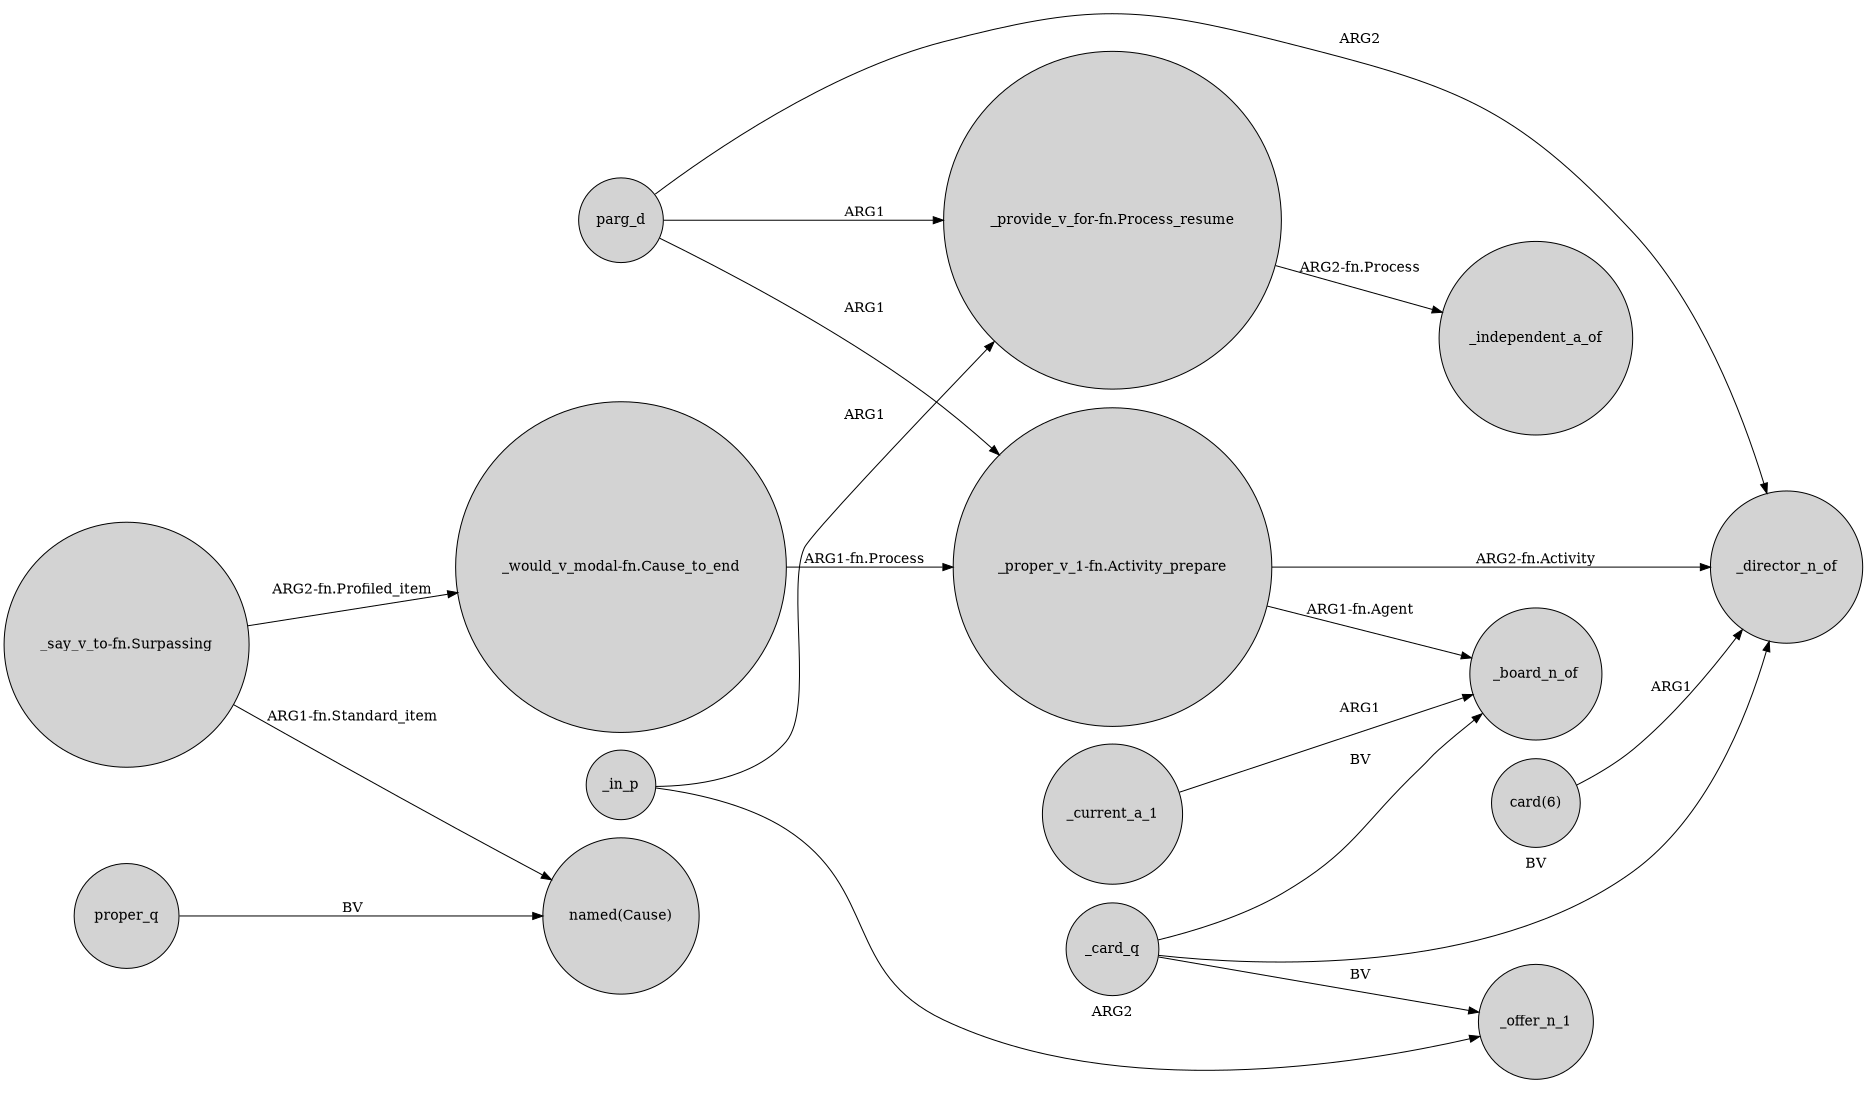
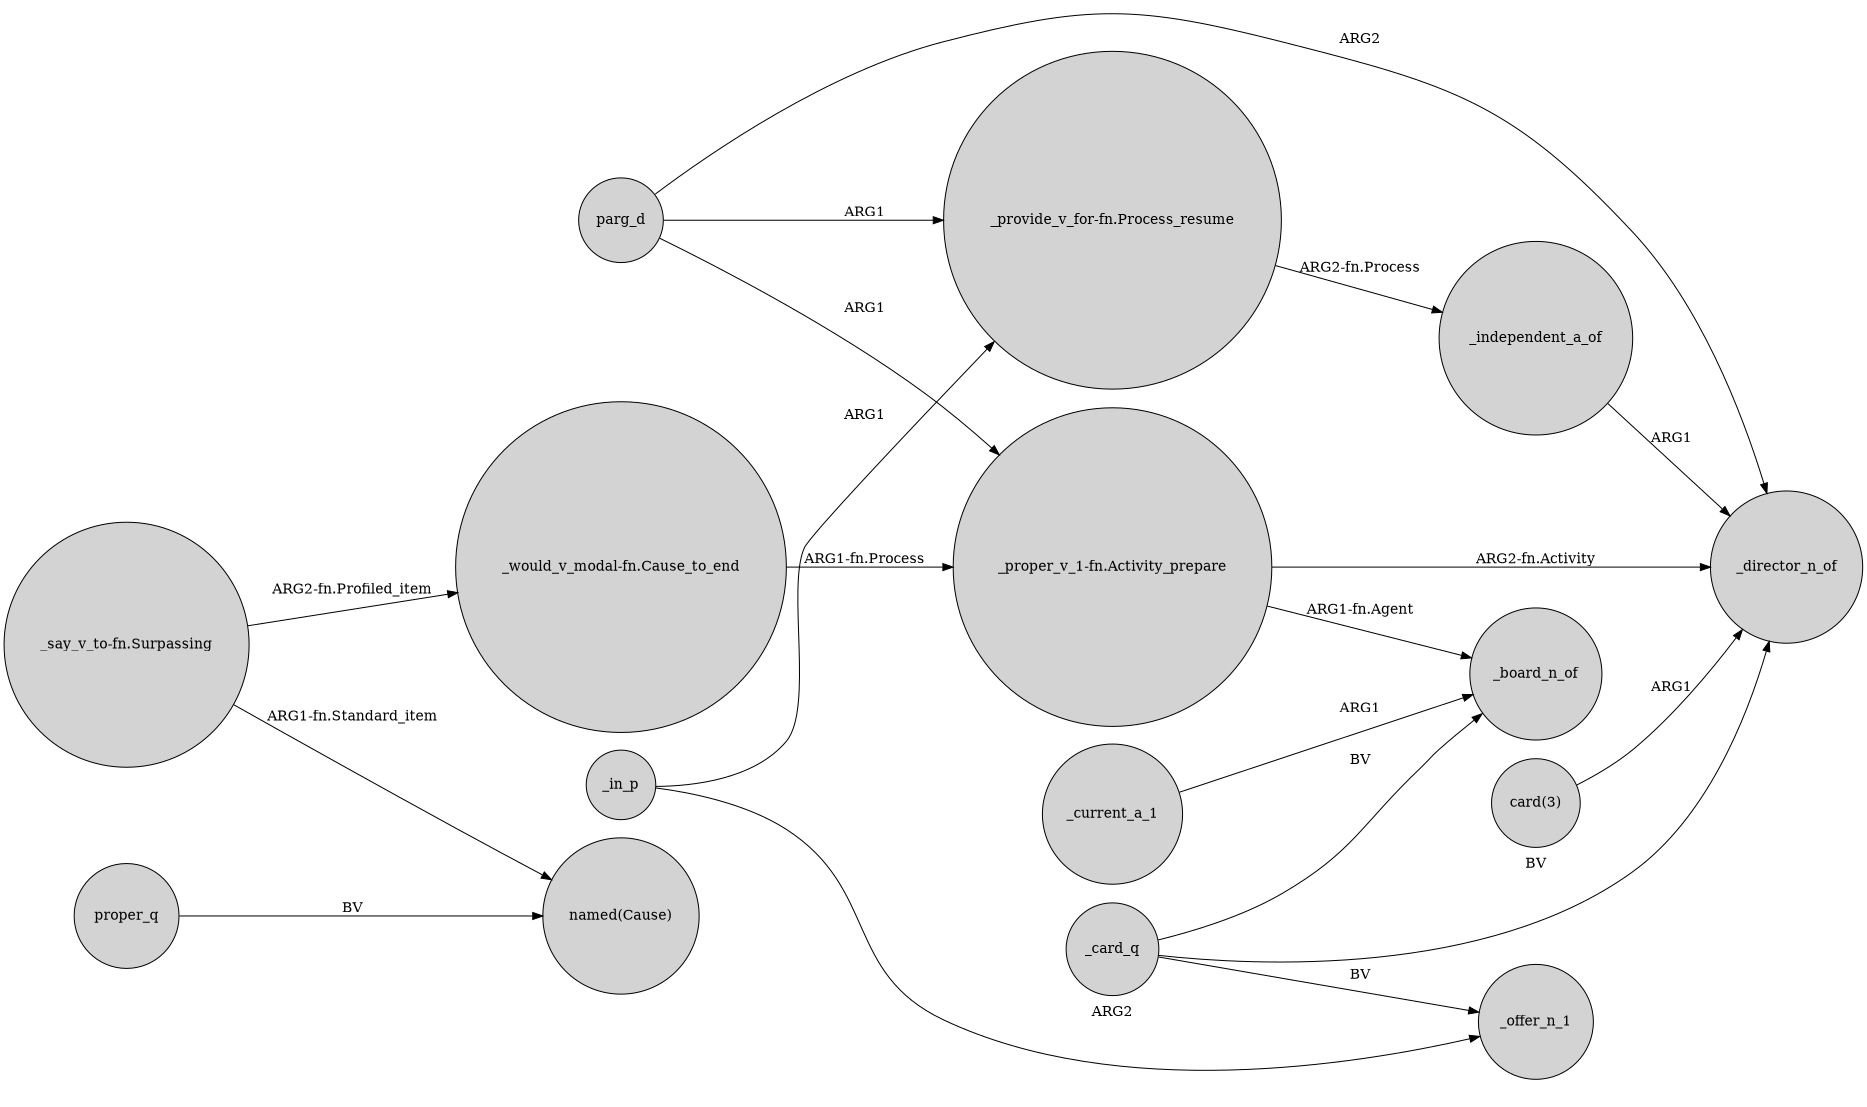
edge "_independent_a_of" -> "_director_n_of": added, label "ARG1"
node "card(6)": label "card(6)" -> "card(3)"
